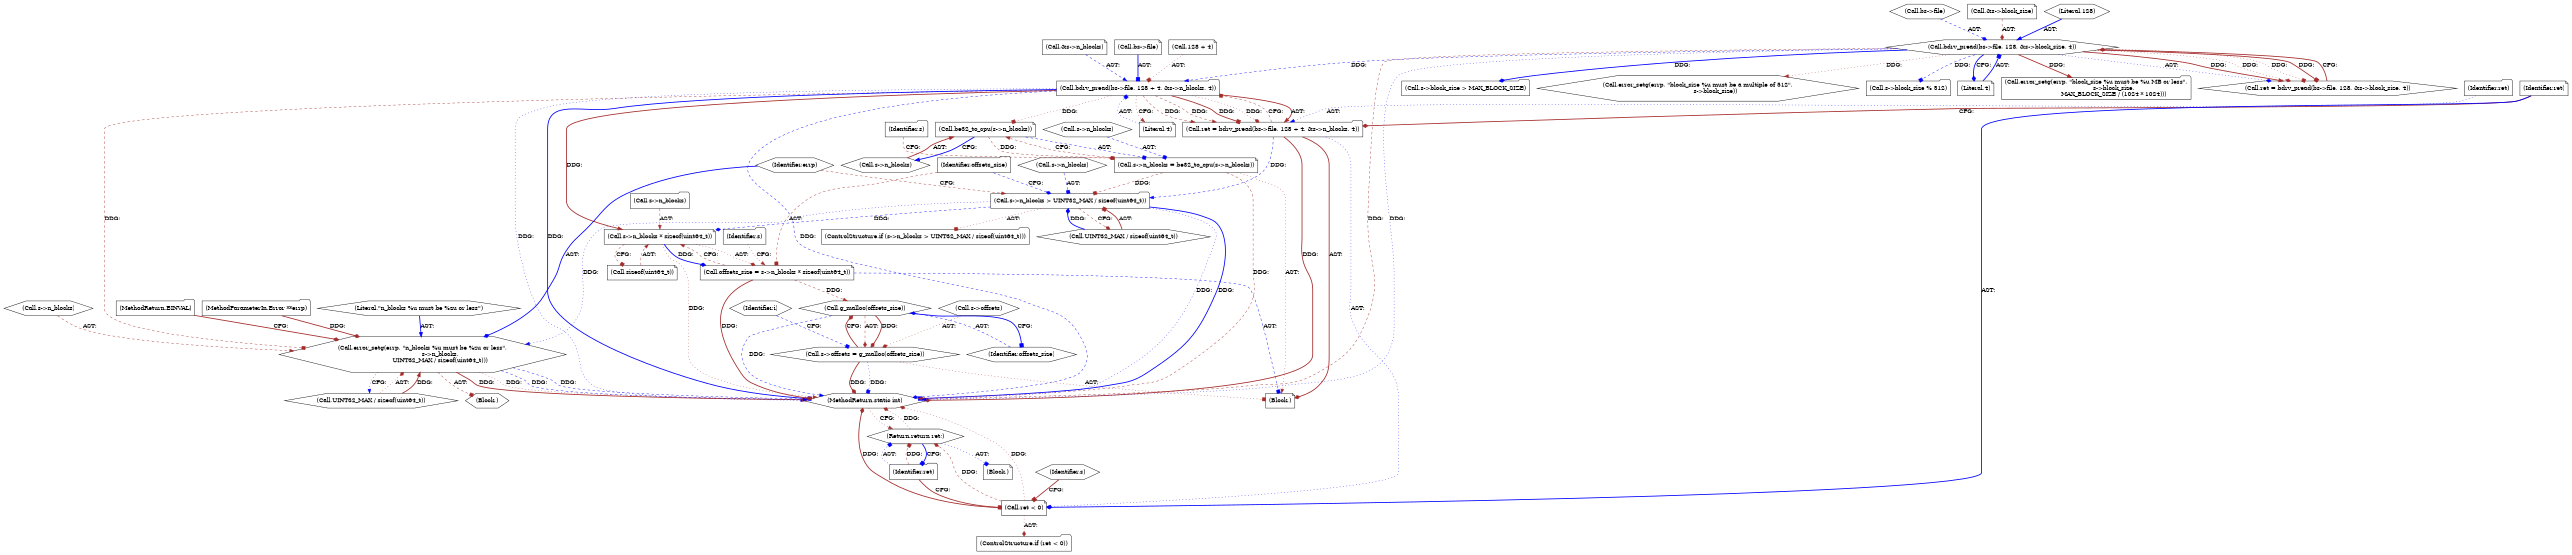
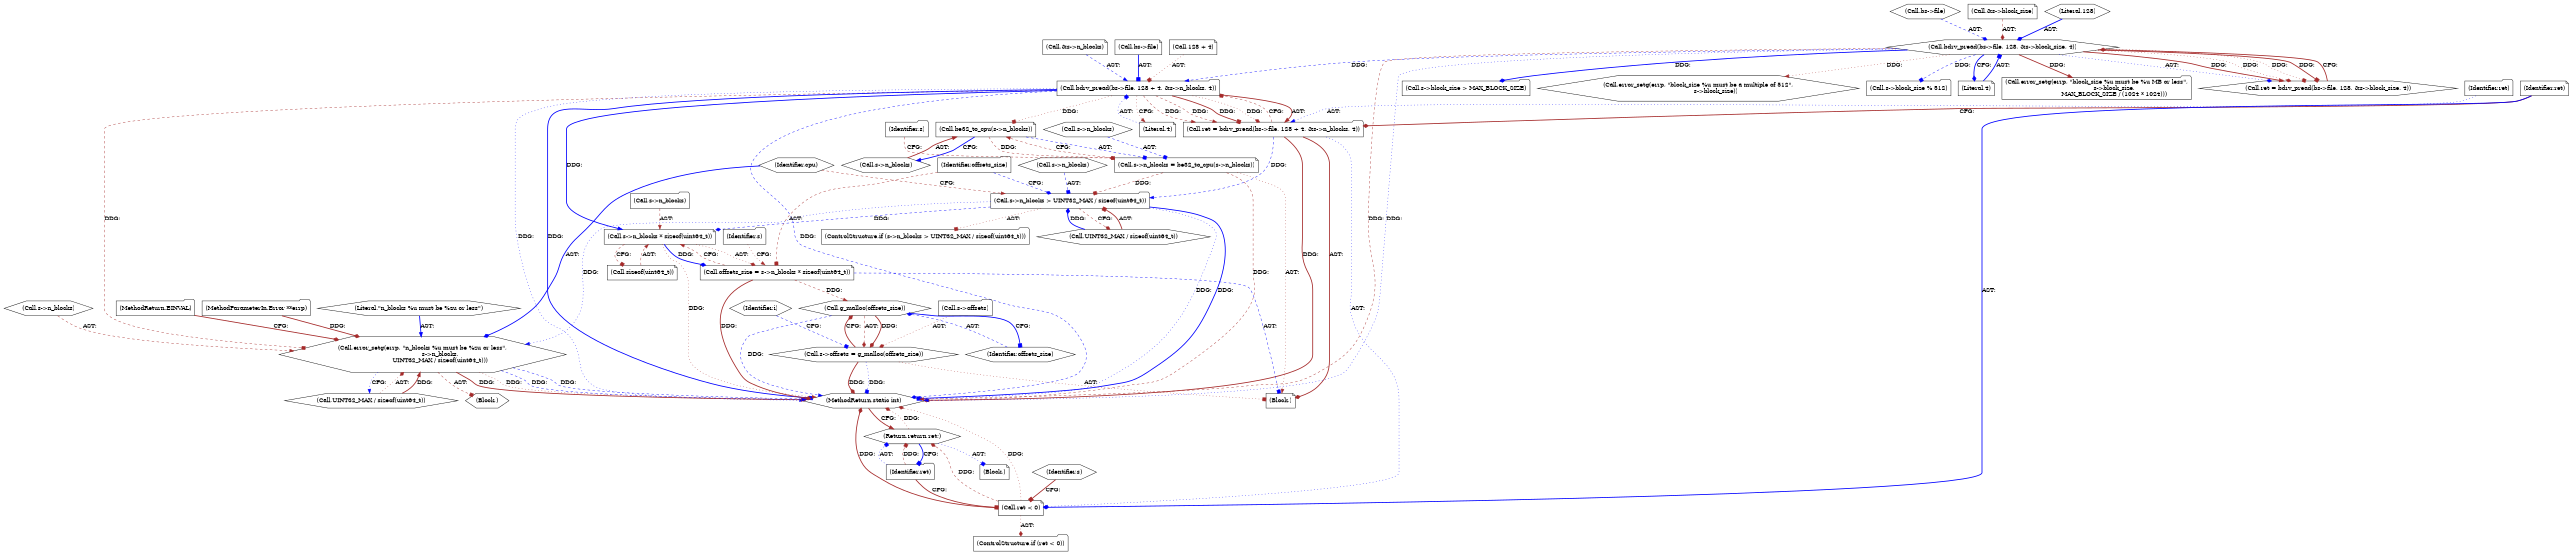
edge "(Literal,128)" -> "(Call,bdrv_pread(bs->file, 128, &s->block_size, 4))": arrowhead normal -> diamond
edge "(Call,bdrv_pread(bs->file, 128 + 4, &s->n_blocks, 4))" -> "(Call,s->n_blocks * sizeof(uint64_t))": color brown -> blue
node "(Identifier,errp)": label "(Identifier,errp)" -> "(Identifier,cpu)"
node "(Call,s->offsets)": shape hexagon -> folder
edge "(MethodReturn,static int)" -> "(Return,return ret;)": style dotted -> bold
